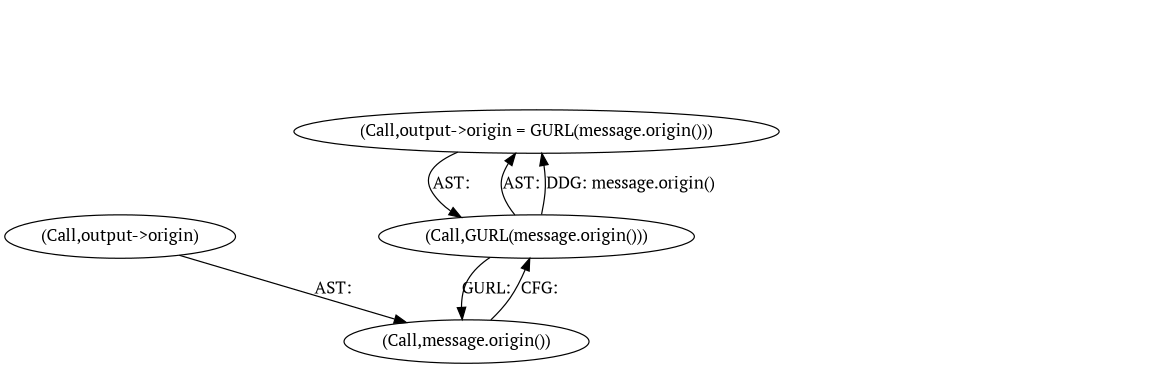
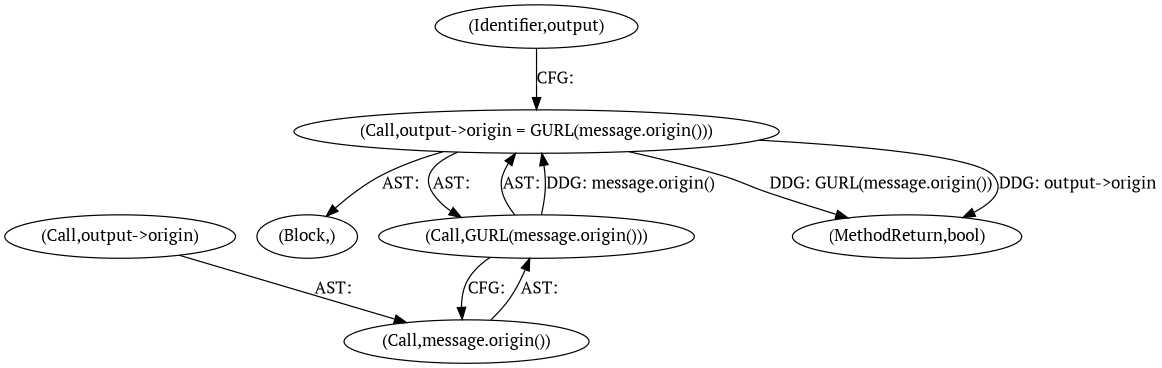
node "(Identifier,output)": added
node "(Block,)": added
node "(MethodReturn,bool)": added
edge "(Call,GURL(message.origin()))" -> "(Call,message.origin())": label "GURL: " -> "CFG: "
edge "(Call,message.origin())" -> "(Call,GURL(message.origin()))": label "CFG: " -> "AST: "
